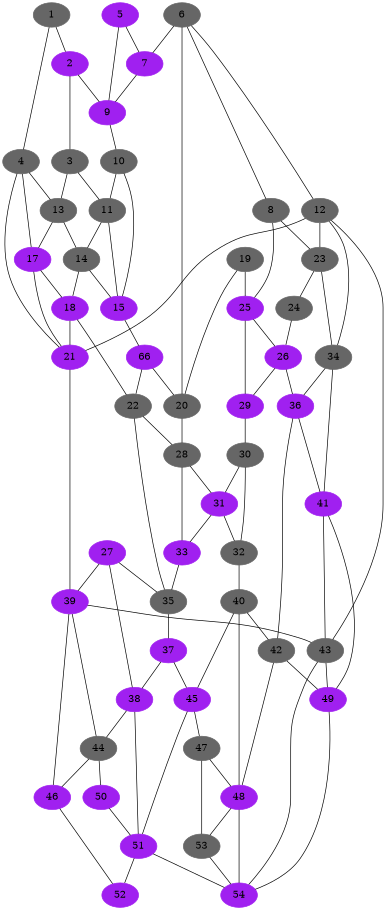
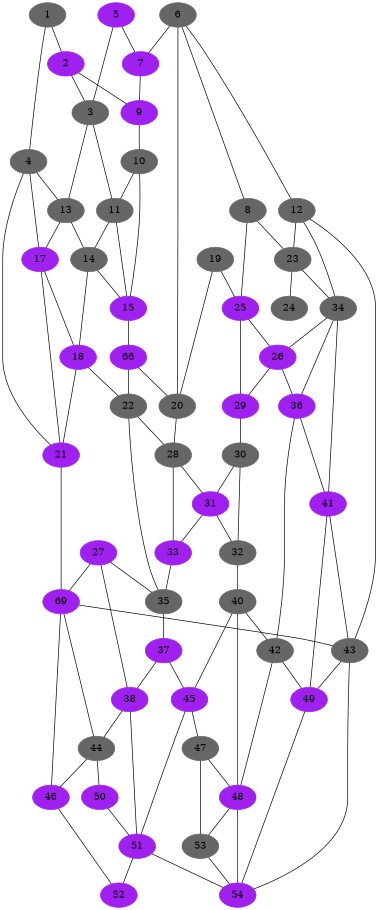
edge "5" -- "9": now "5" -- "3"
edge "12" -- "21": removed
edge "24" -- "26": now "34" -- "26"
node "39": label "39" -> "69"
